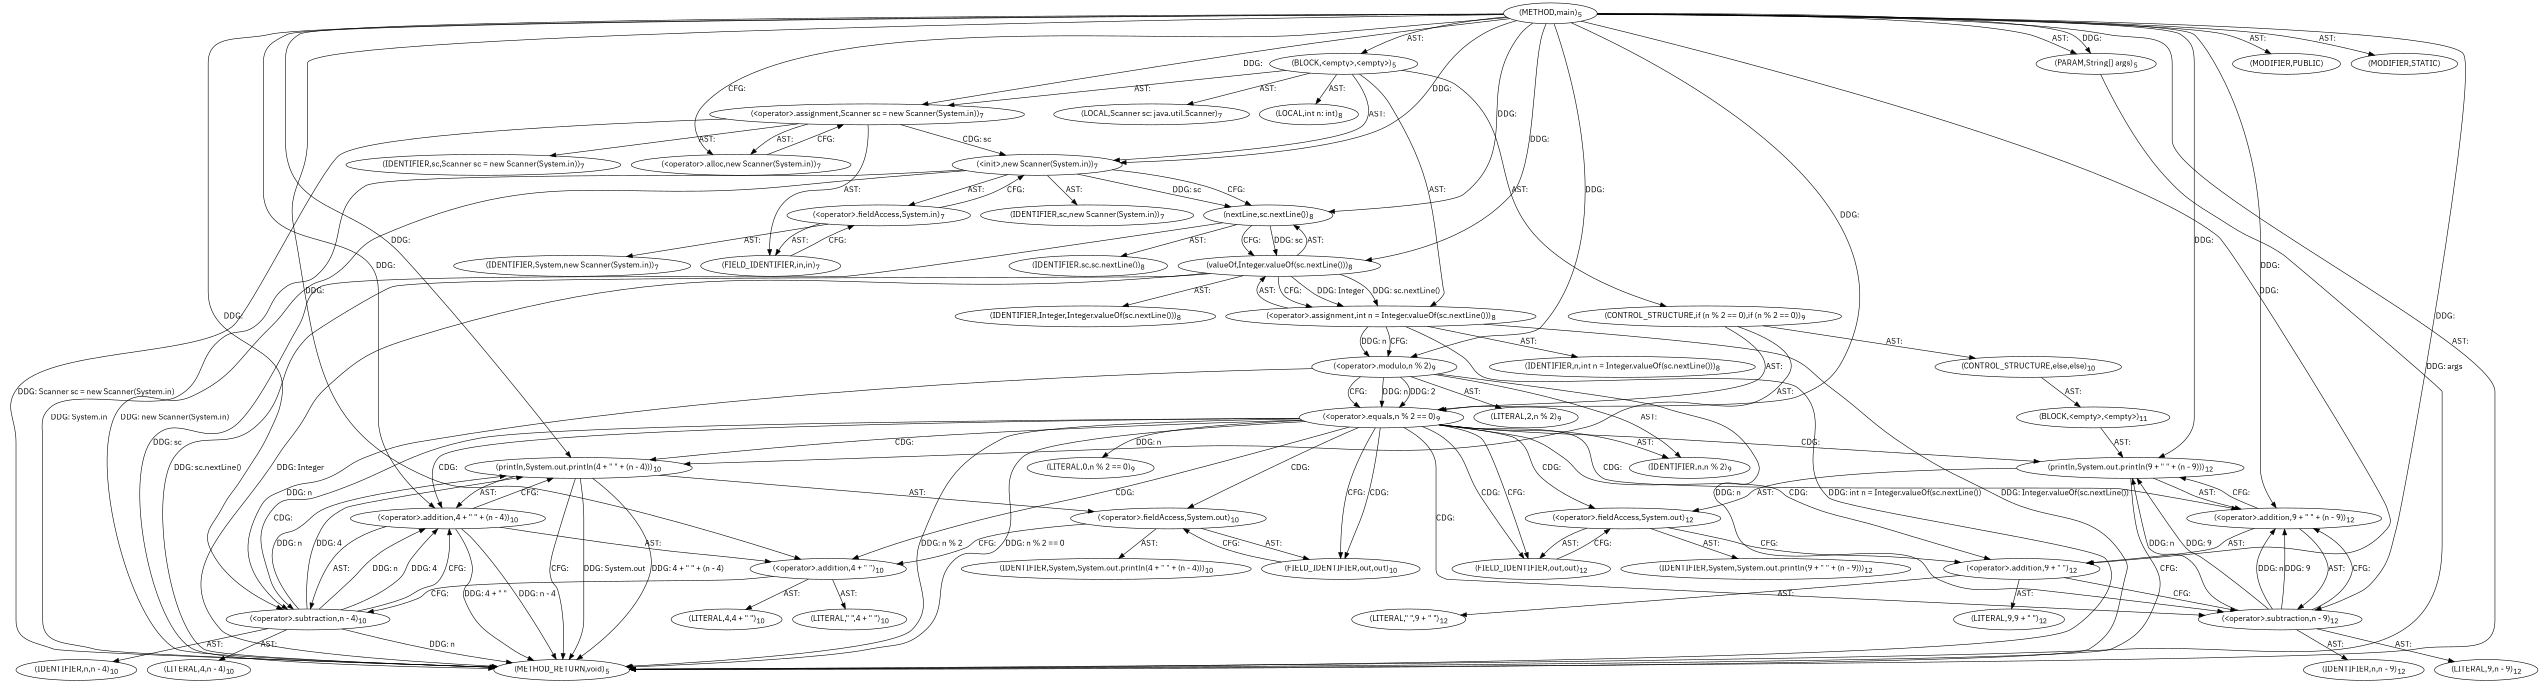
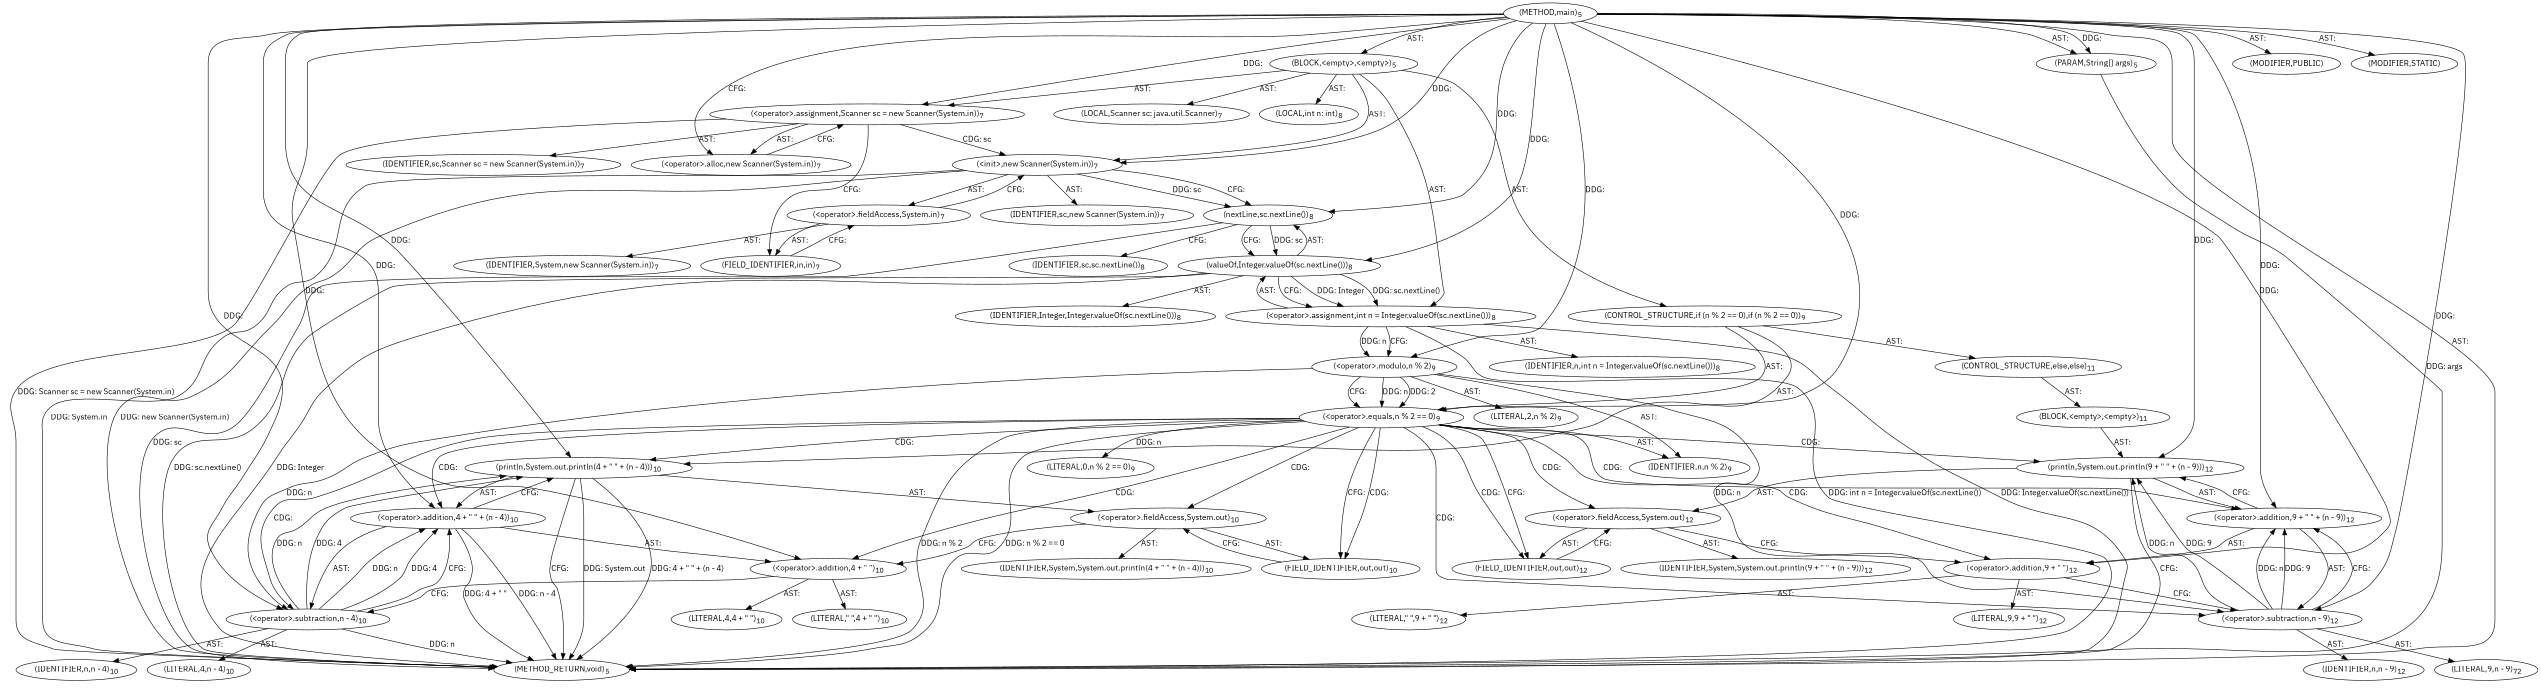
edge "(<operator>.assignment,Scanner sc = new Scanner(System.in))" -> "(FIELD_IDENTIFIER,in,in)": label "AST: " -> "CFG: "
edge "(nextLine,sc.nextLine())" -> "(IDENTIFIER,sc,sc.nextLine())": label "AST: " -> "CFG: "
node "(CONTROL_STRUCTURE,else,else)": text "10" -> "11"
node "(LITERAL,9,n - 9)": text "12" -> "72"
